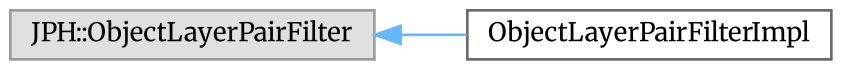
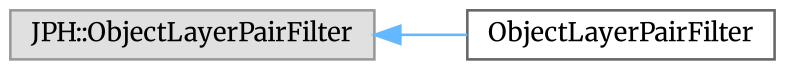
node "ObjectLayerPairFilterImpl": label "ObjectLayerPairFilterImpl" -> "ObjectLayerPairFilter"
